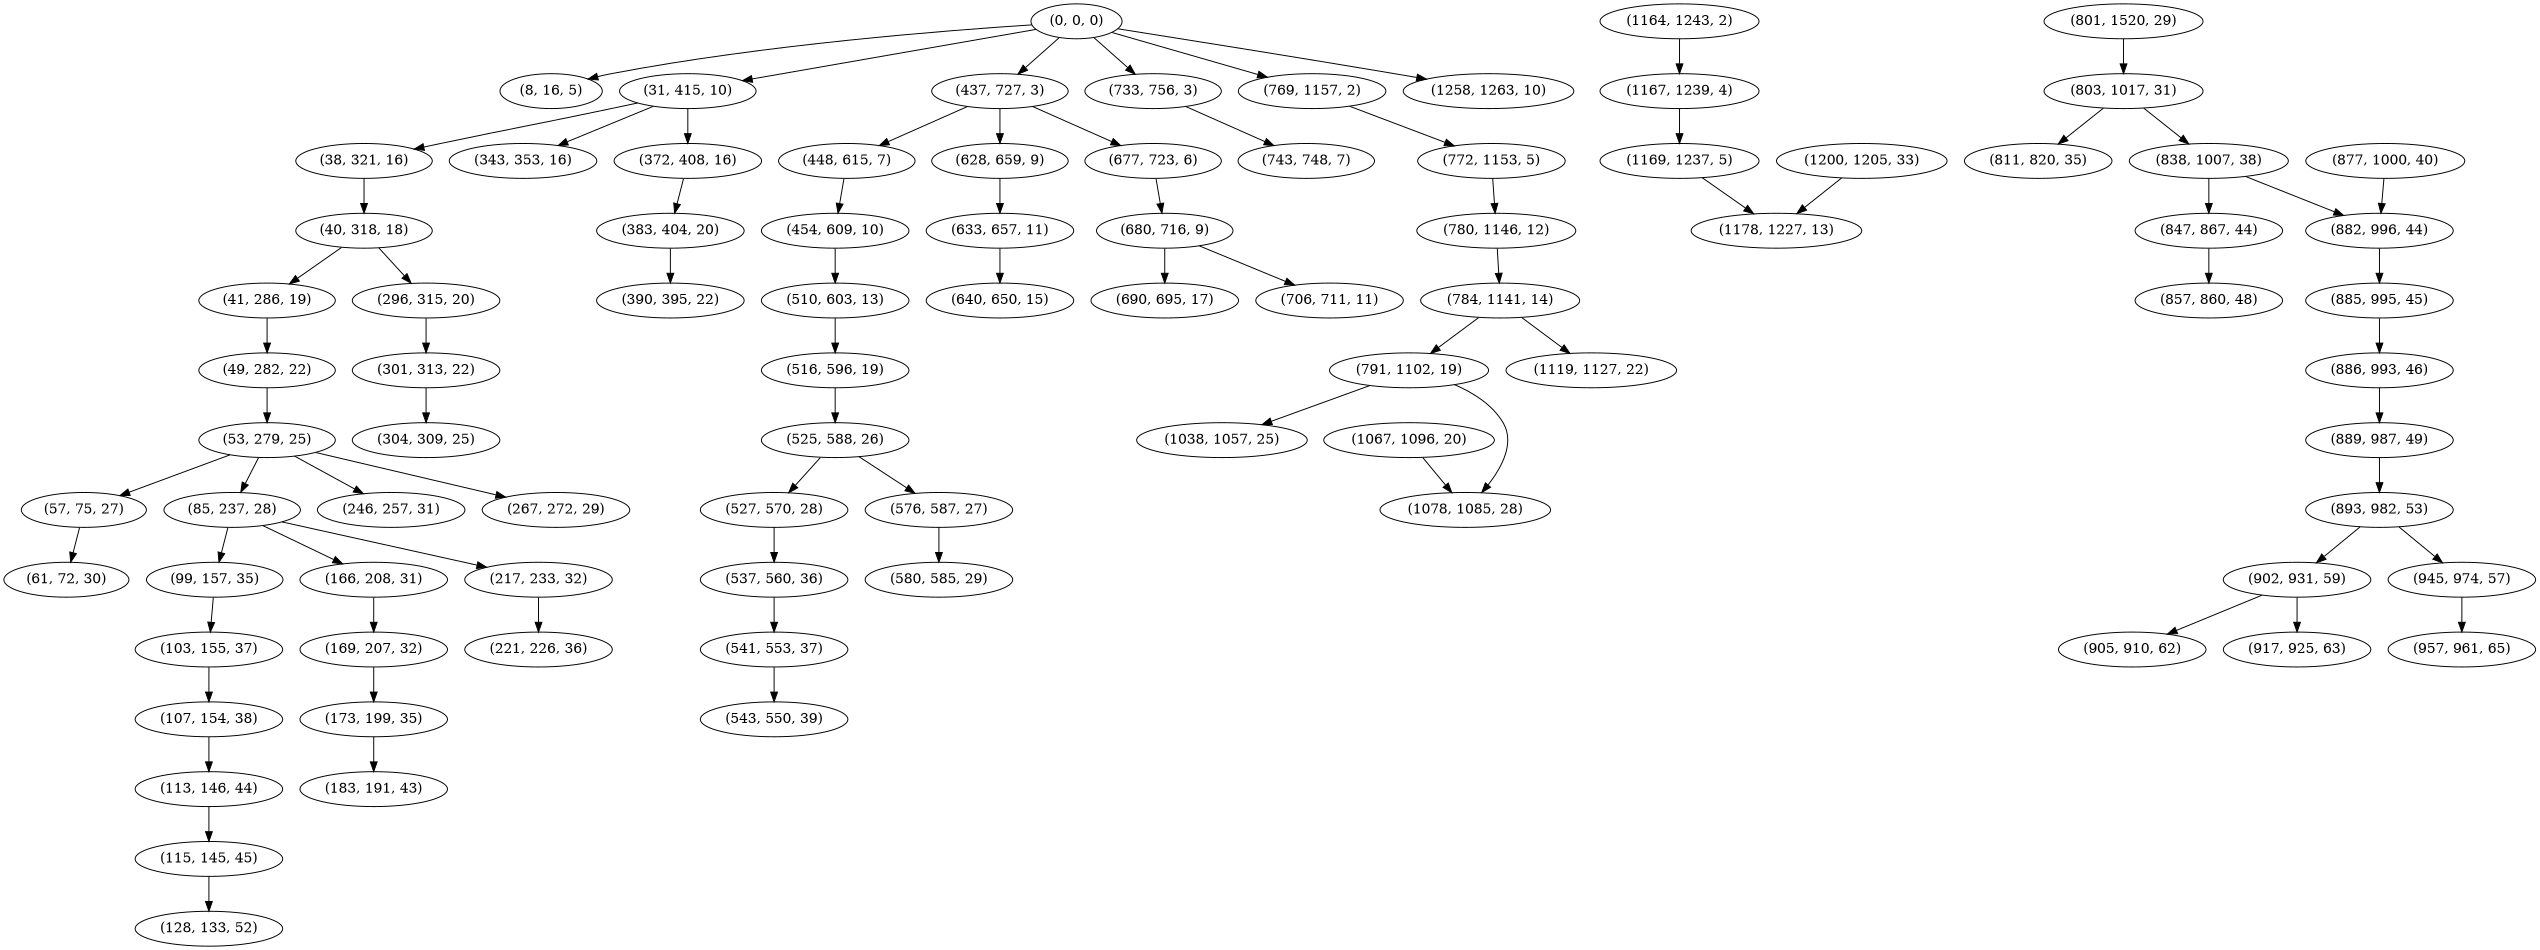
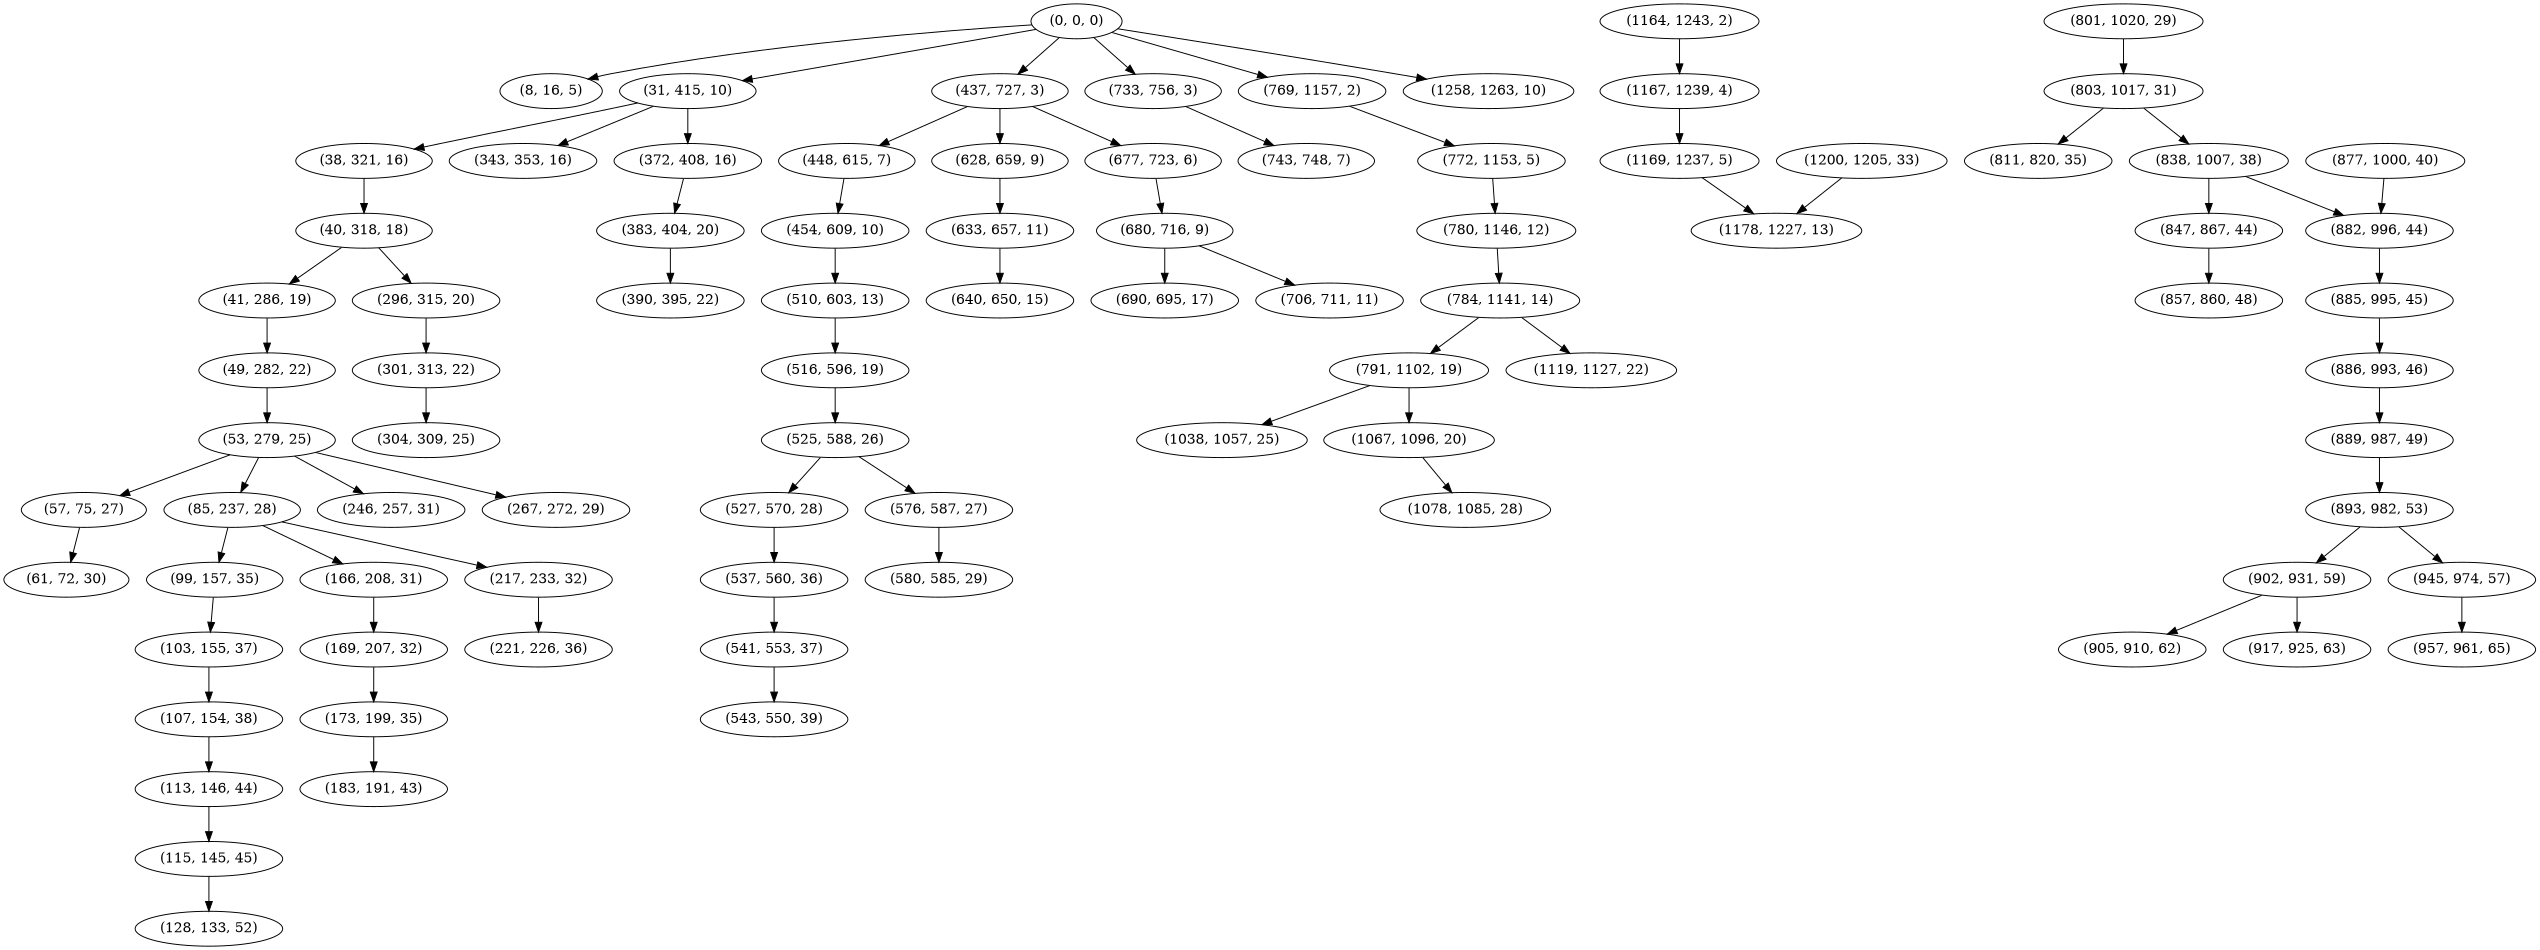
node "(801, 1520, 29)": label "(801, 1520, 29)" -> "(801, 1020, 29)"
edge "(791, 1102, 19)" -> "(1078, 1085, 28)": now "(791, 1102, 19)" -> "(1067, 1096, 20)"
